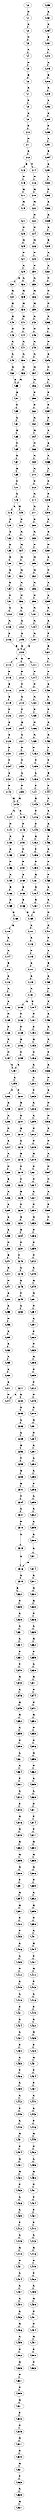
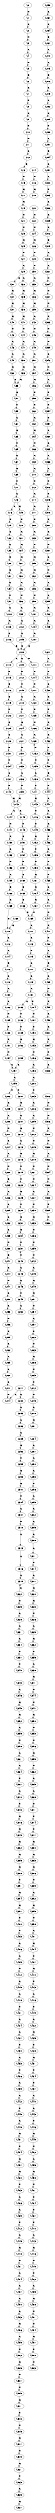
edge "S12" -> "S14": removed, label "A"
edge "S18" -> "S20": removed, label "G"
edge "S19" -> "S21": added, label "A"
node "S408": removed
edge "S129" -> "S132": reversed
edge "S165" -> "S168": now "S165" -> "S170"
node "S892": label "S892" -> "S492"
edge "S192" -> "S195": removed, label "A"
node "S510": removed
edge "S237" -> "S240": reversed
edge "S281" -> "S284": removed, label "A"
edge "S311" -> "S316": now "S311" -> "S314"
edge "S319" -> "S322": reversed
edge "S340" -> "S343": removed, label "G"
